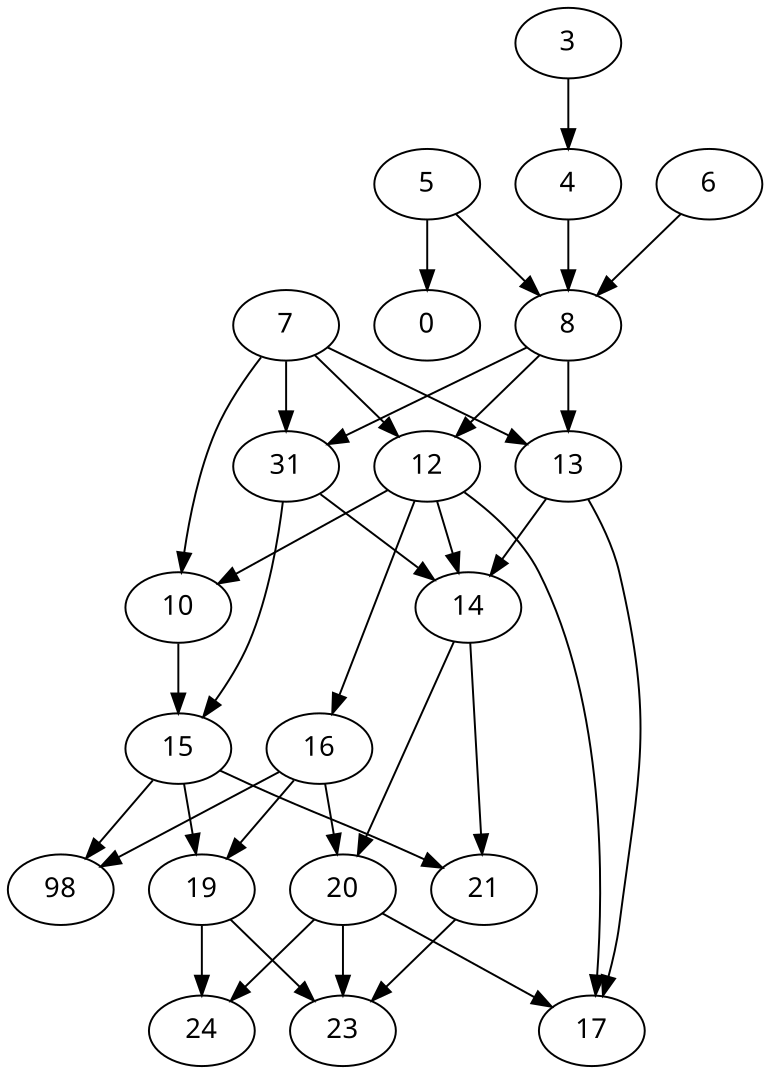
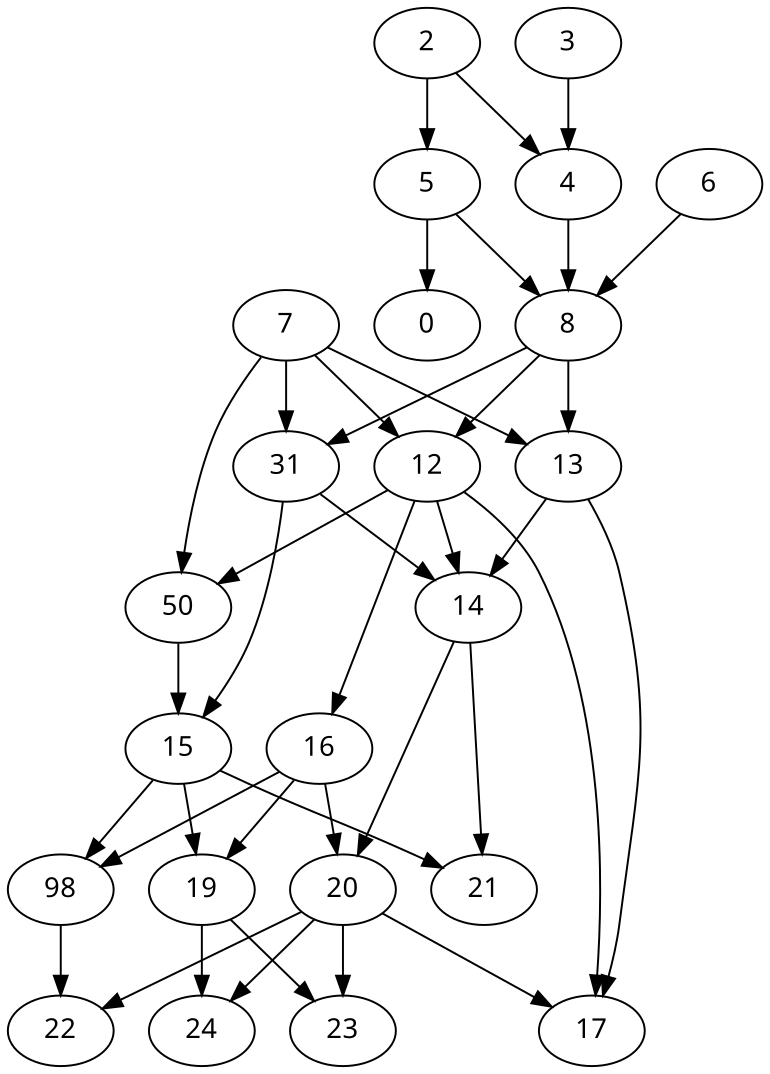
node "2": added
node "10": label "10" -> "50"
edge "21" -> "23": removed
node "22": added
